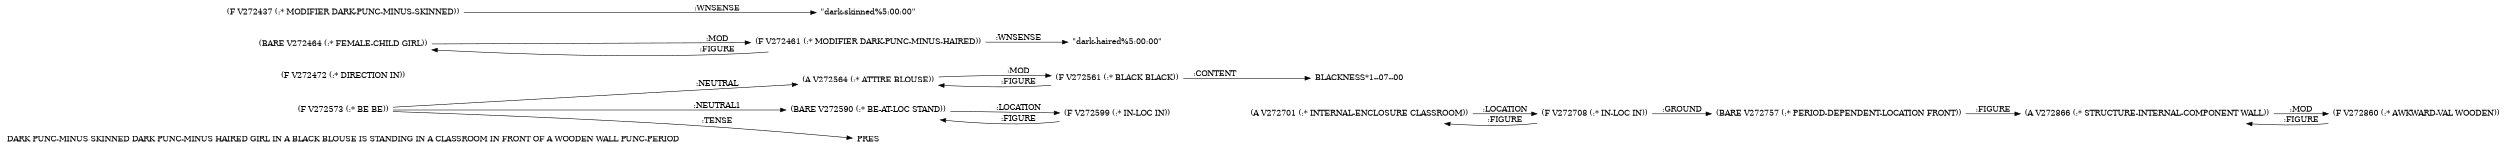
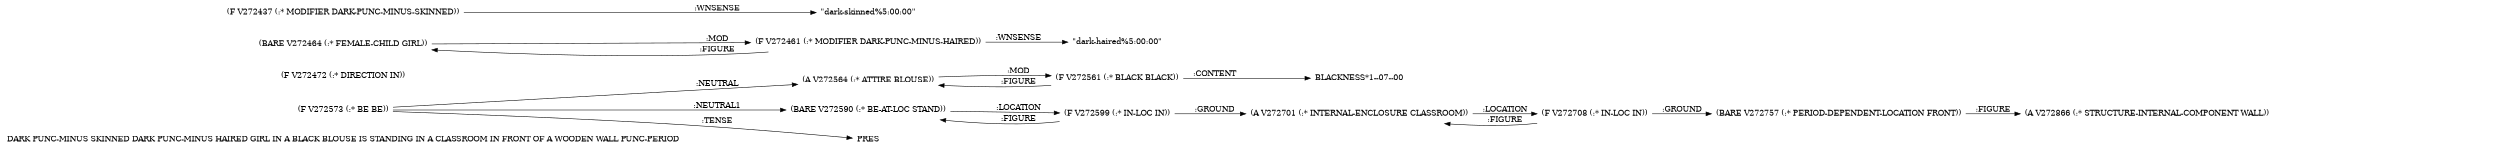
edge "(F V272599 (:* IN-LOC IN))" -> "(A V272701 (:* INTERNAL-ENCLOSURE CLASSROOM))": added, label ":GROUND"
node "(F V272860 (:* AWKWARD-VAL WOODEN))": removed
